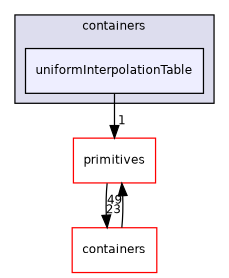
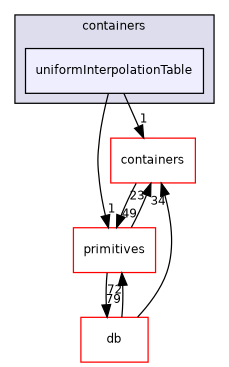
edge "uniformInterpolationTable" -> "containers": added
node "db": added
